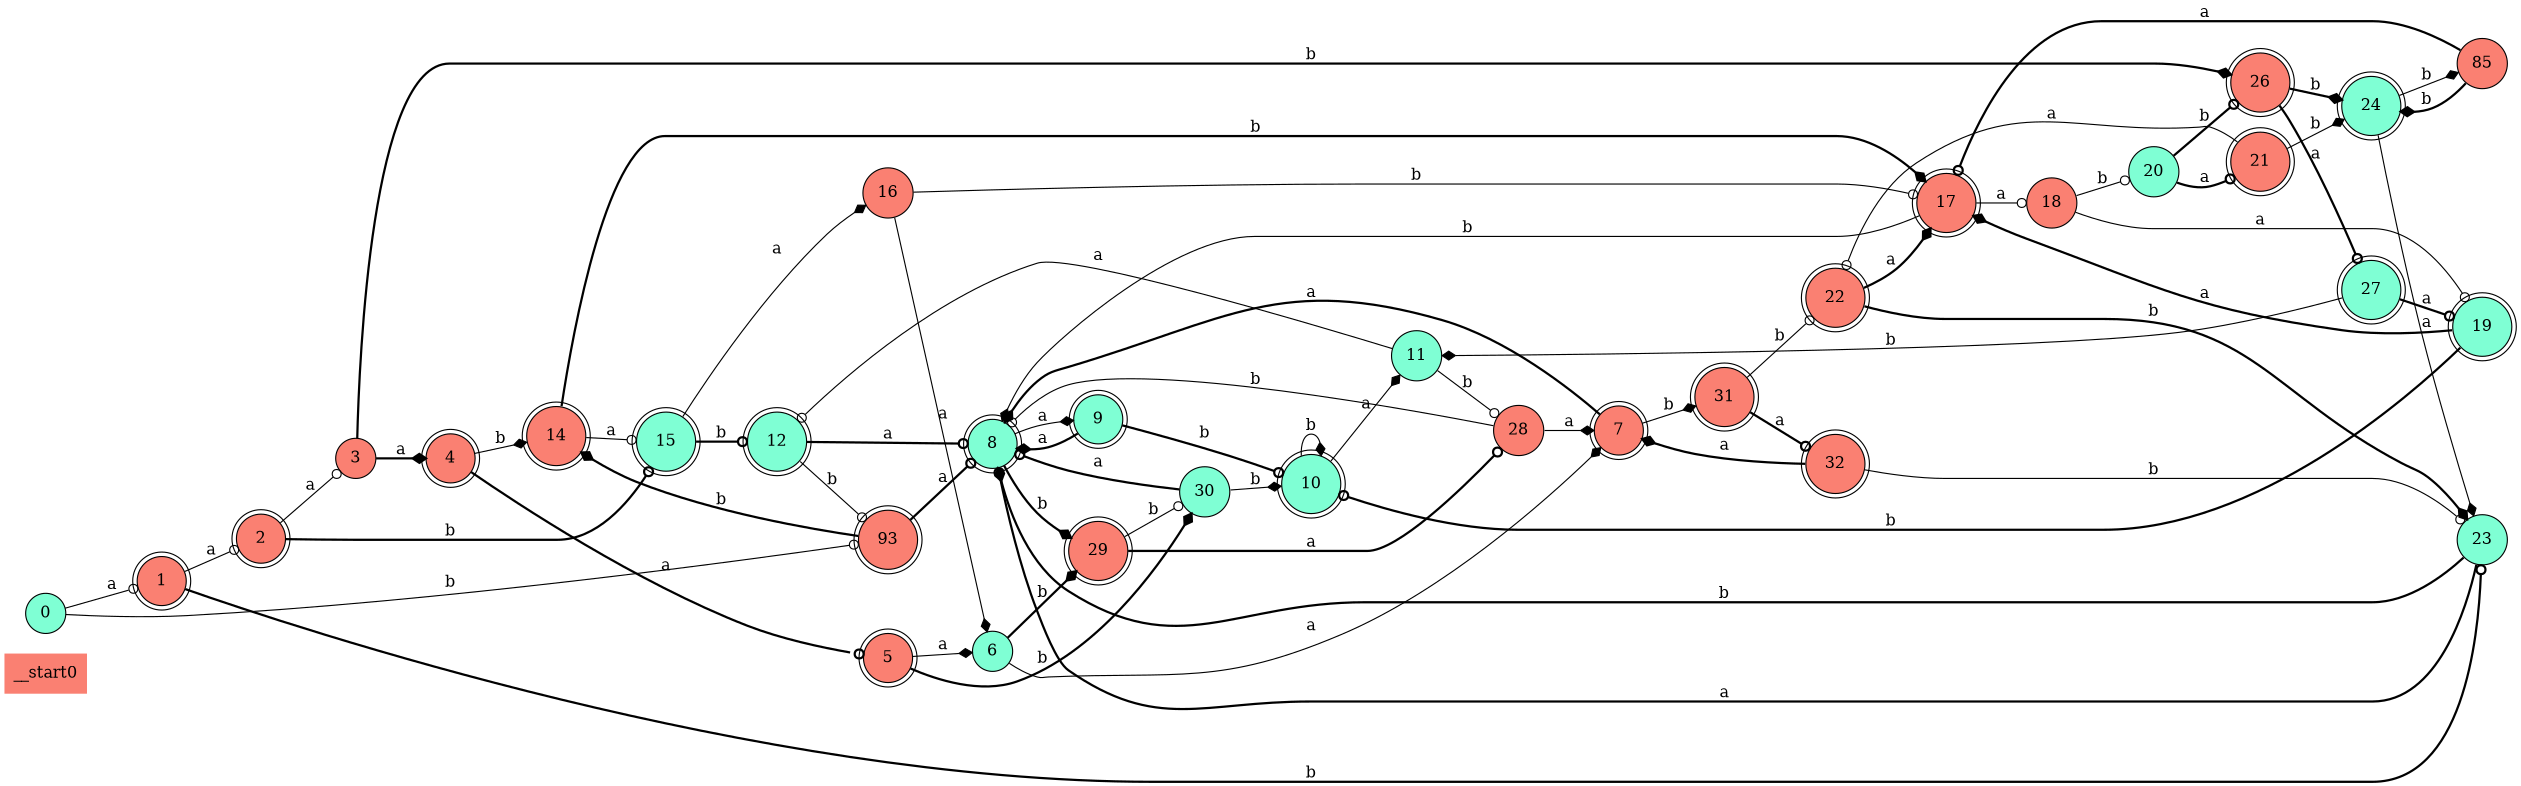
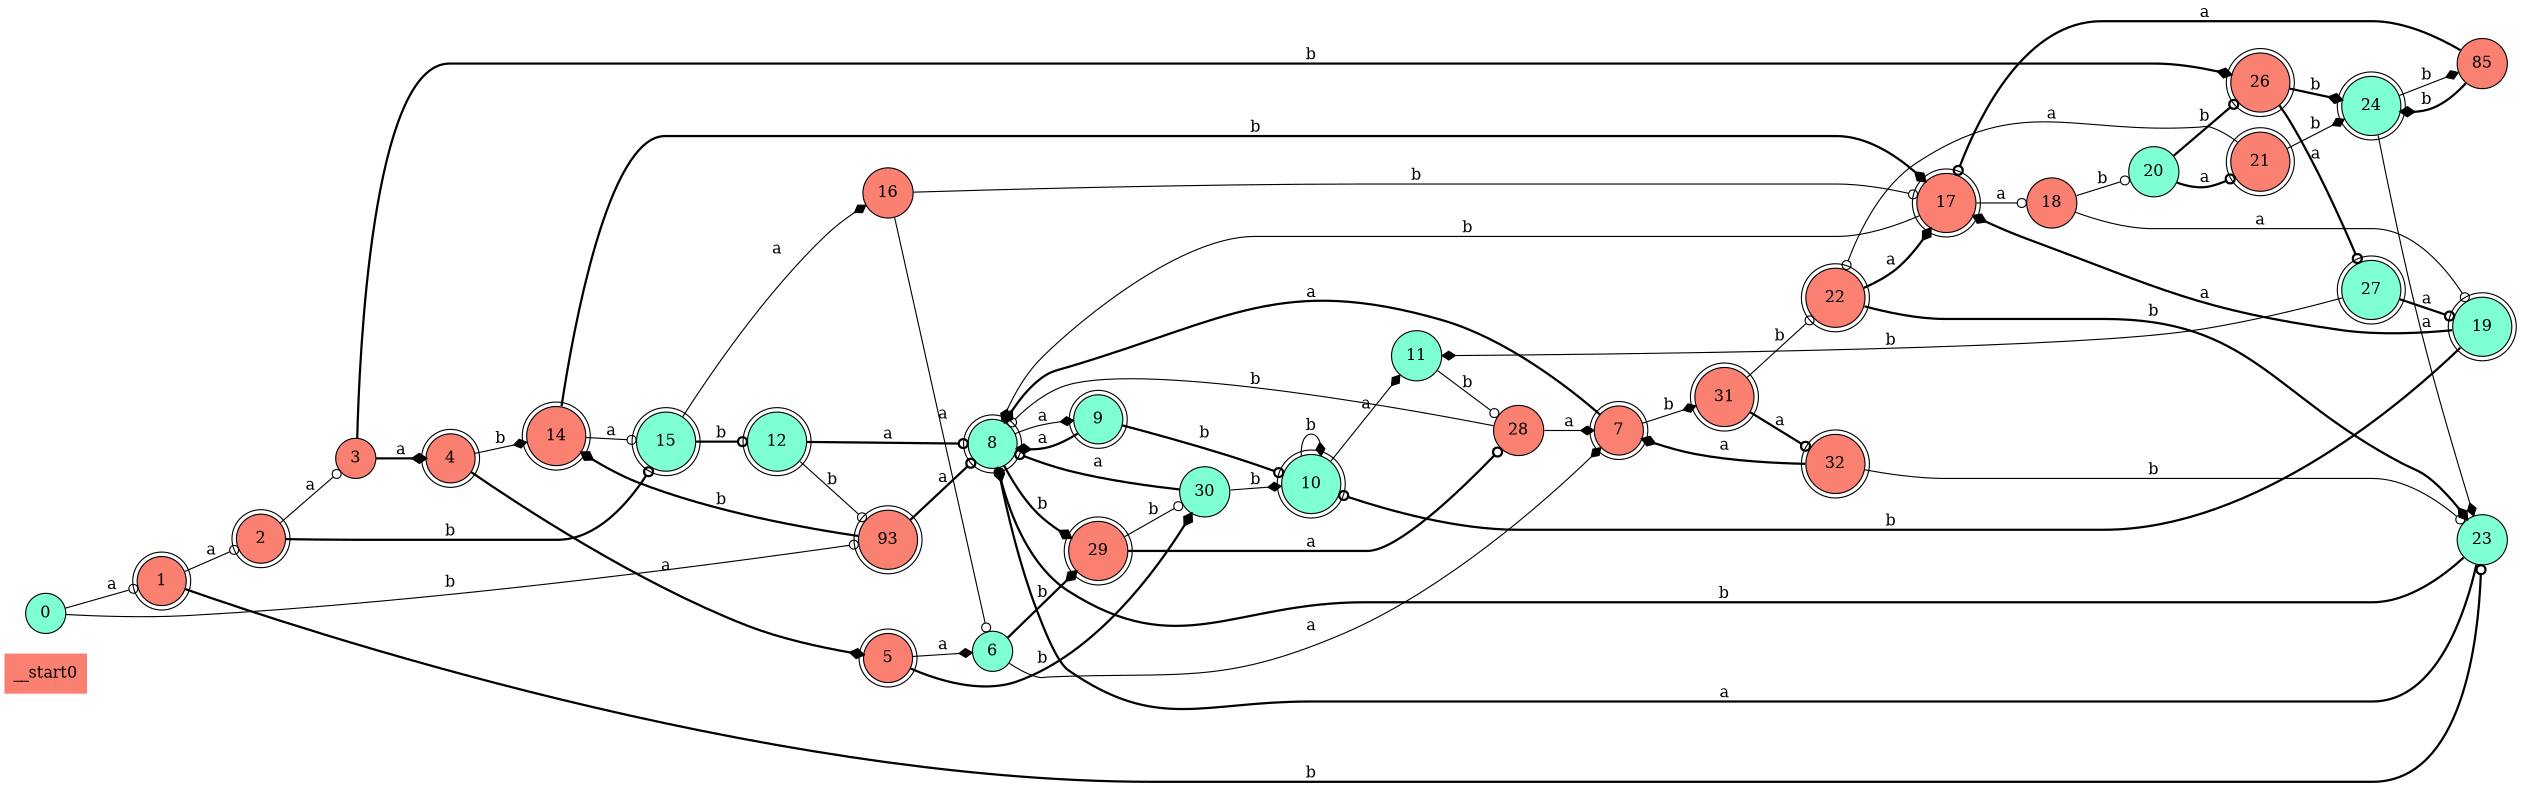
edge "11" -> "12": removed, label "a"
edge "16" -> "6": arrowhead diamond -> odot
edge "4" -> "5": arrowhead odot -> diamond
